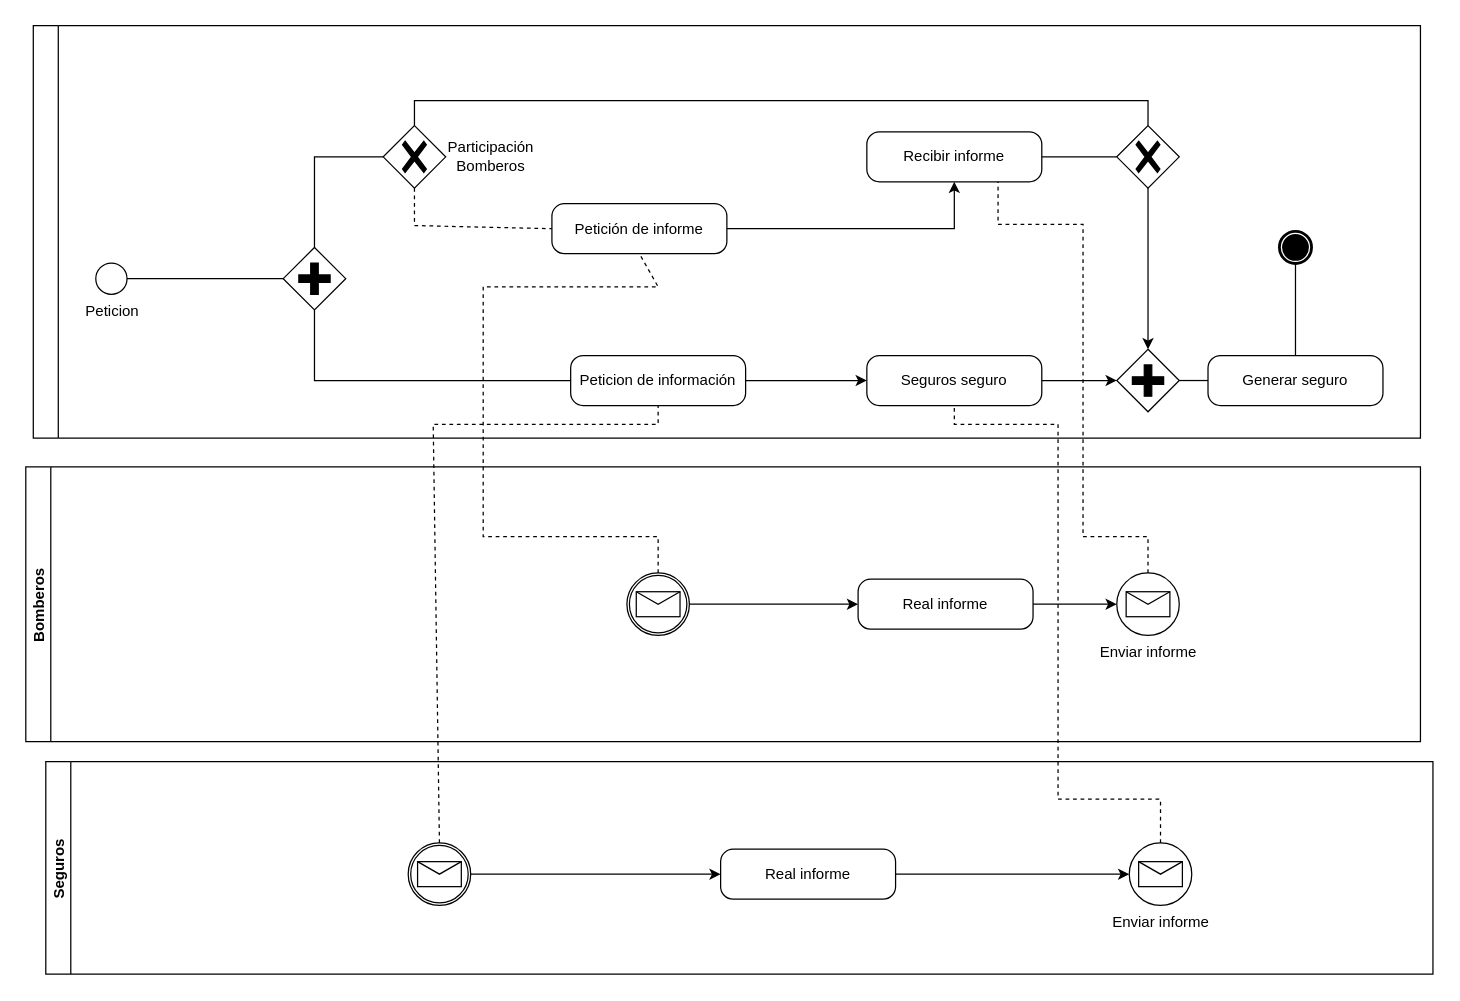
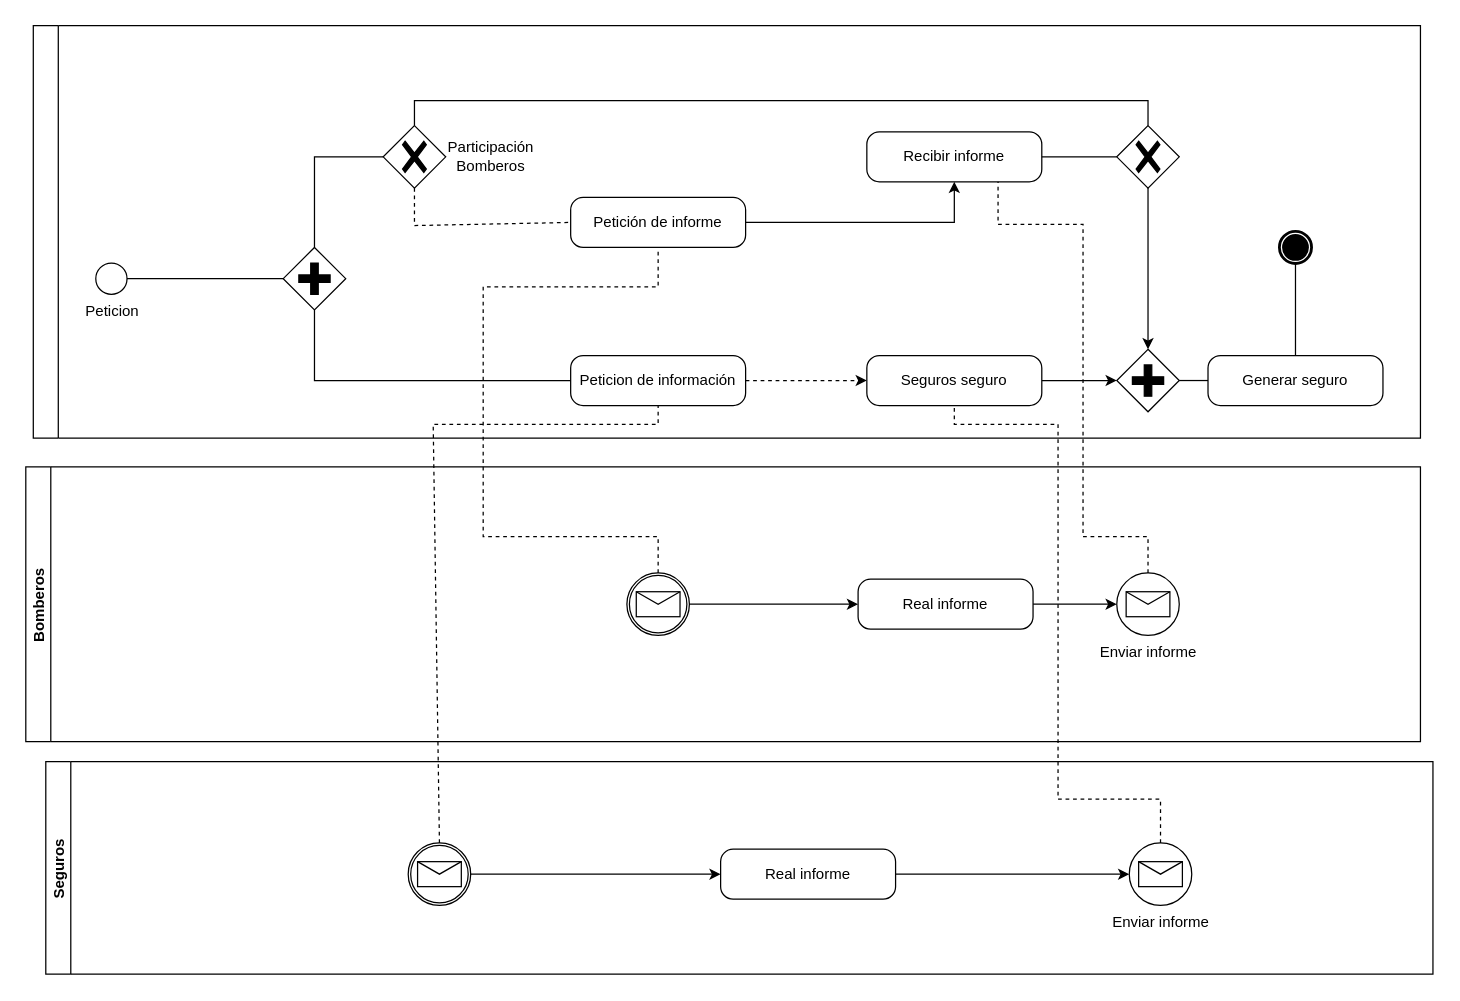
node "Petición de informe": moved (639, 229) -> (658, 223)
edge "Peticion de información" -> "Seguros seguro": style solid -> dashed
